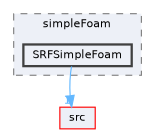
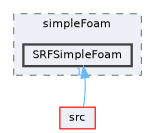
edge "SRFSimpleFoam" -> "src": reversed
